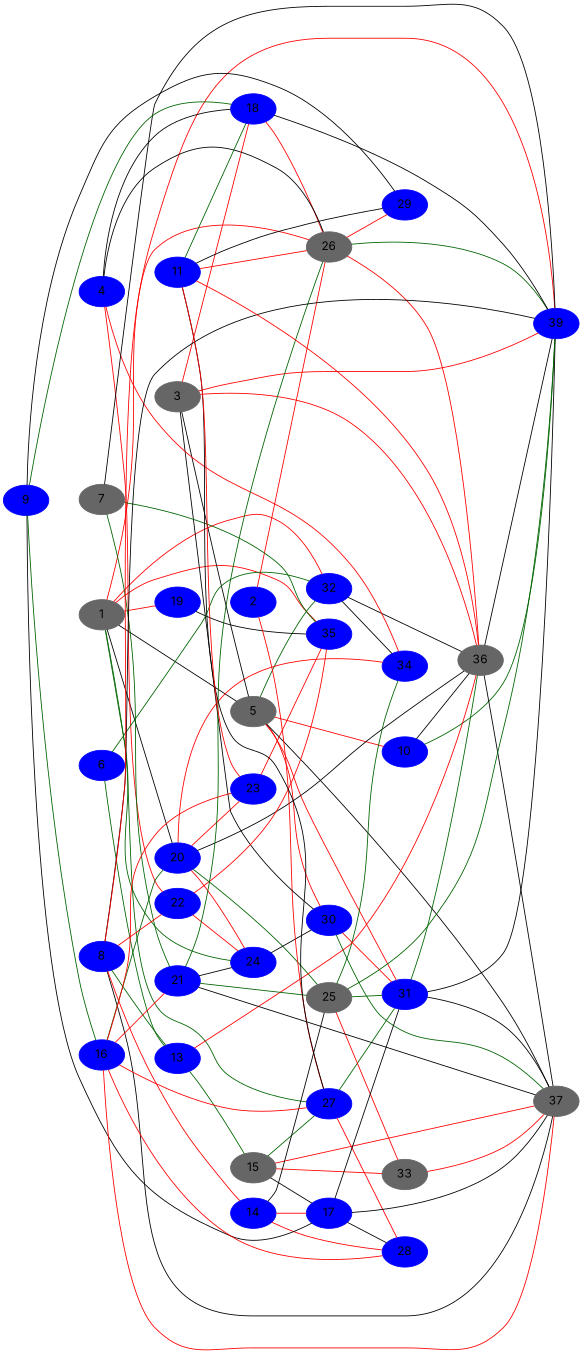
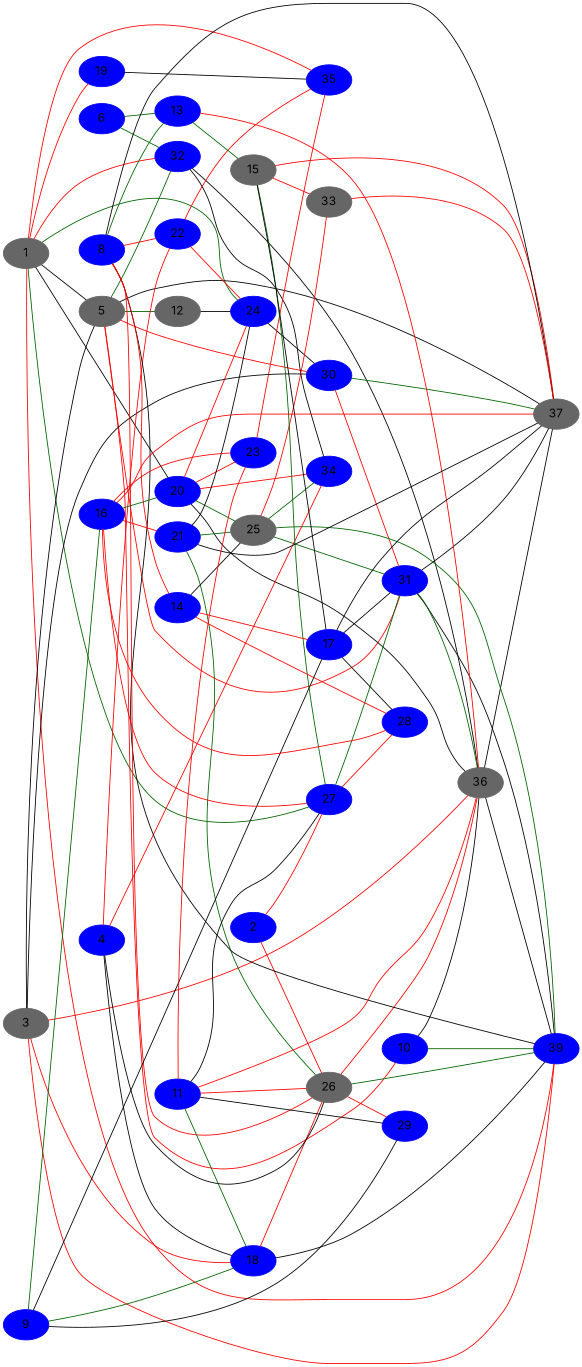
node "12": added
node "7": removed
